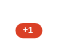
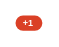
node "+1": moved (29, 30) -> (29, 23)
